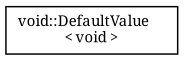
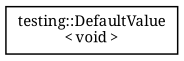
node "void::DefaultValue < void >": label "void::DefaultValue < void >" -> "testing::DefaultValue < void >"
